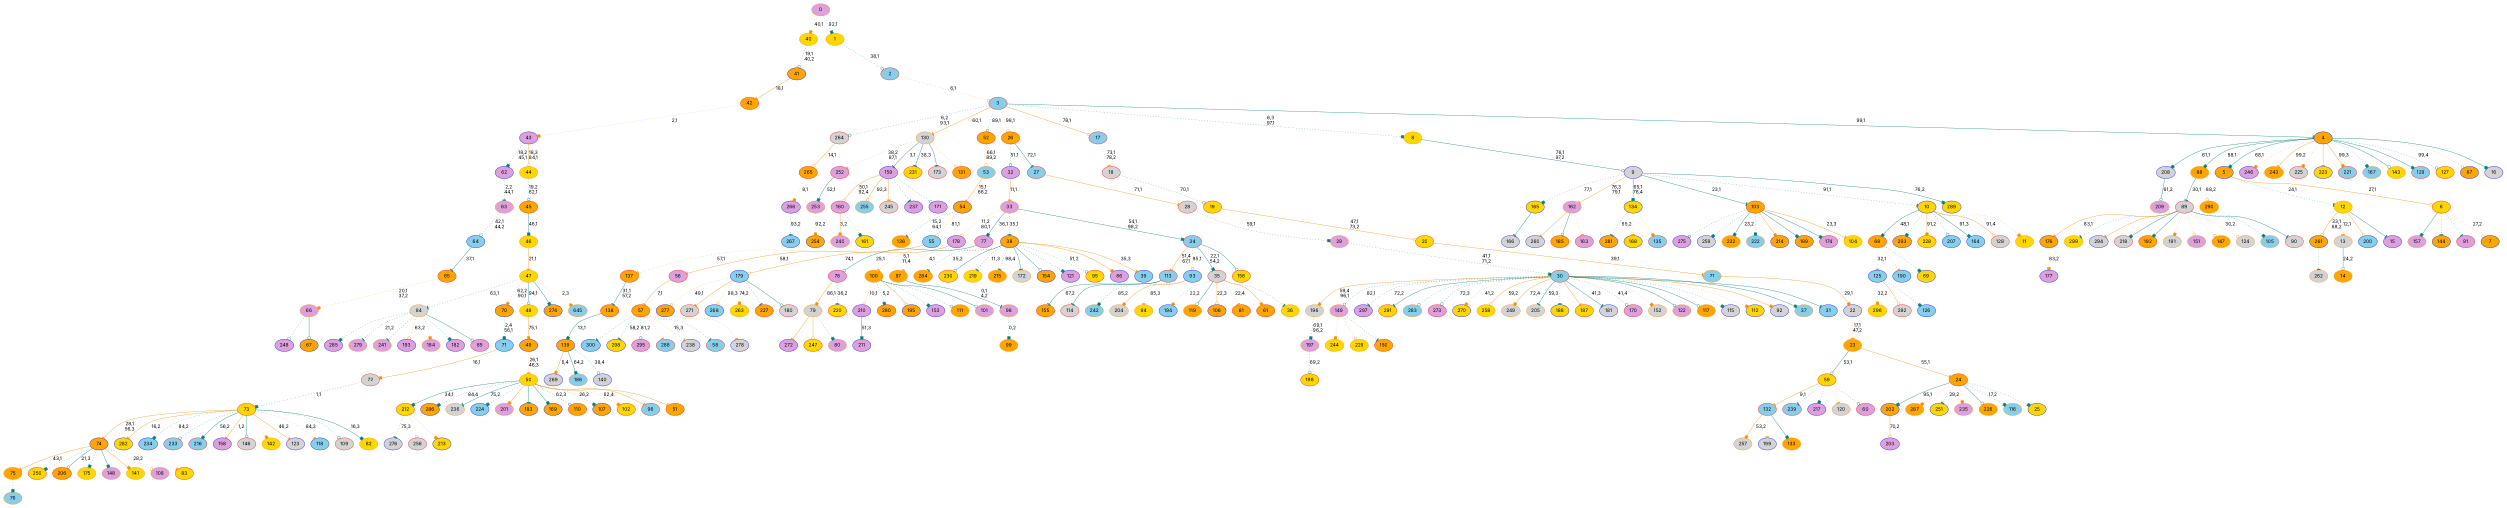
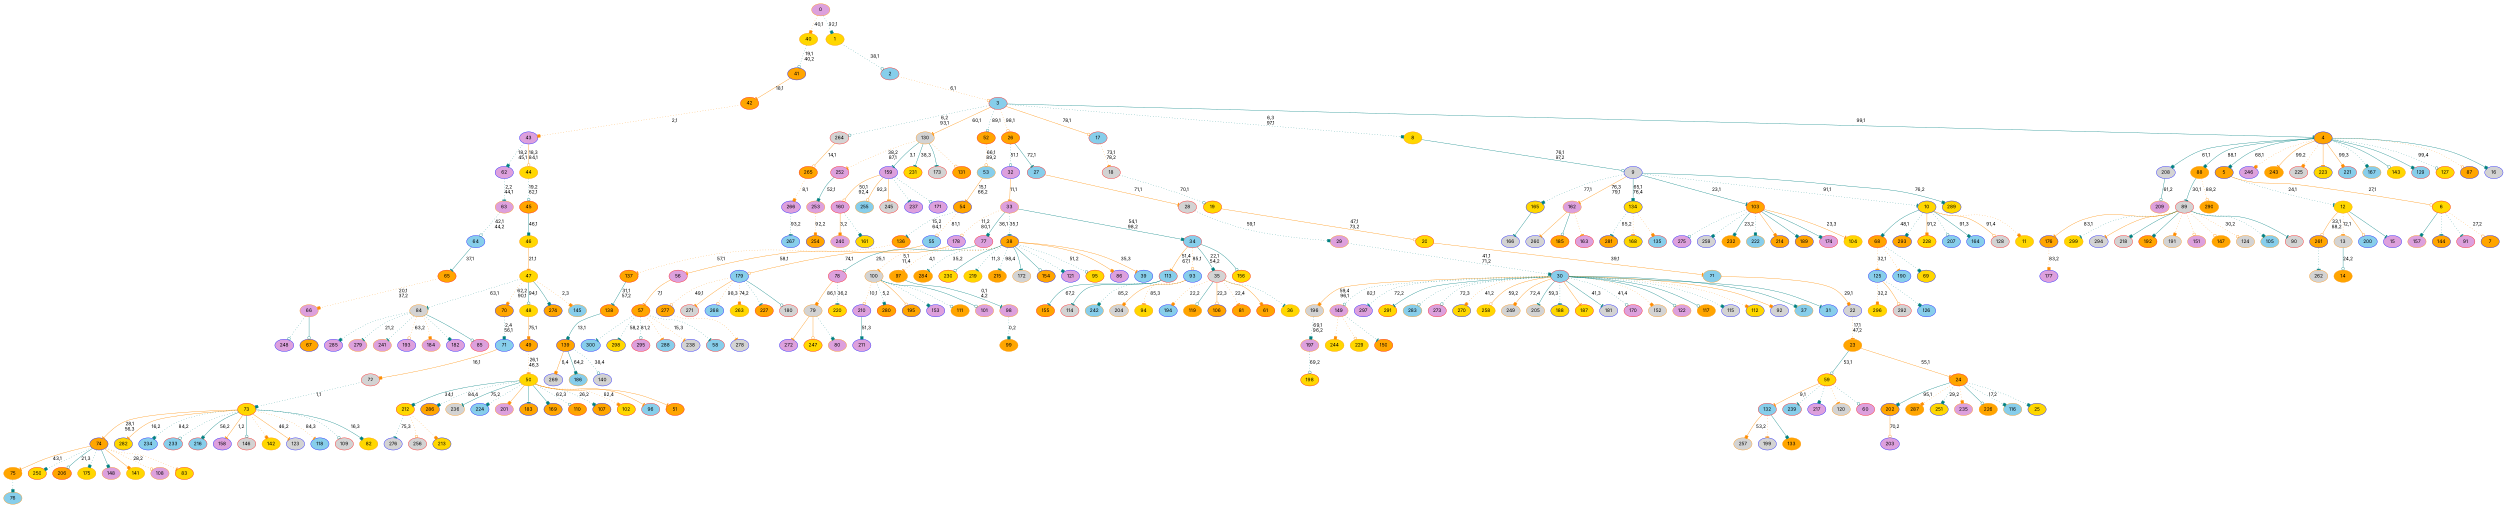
node "136": color darkorange -> red
node "100": fillcolor orange -> lightgrey
node "645": label "645" -> "145"
edge "24" -> "251": arrowhead tee -> box
